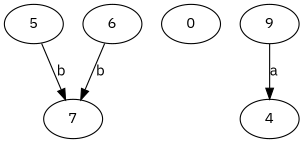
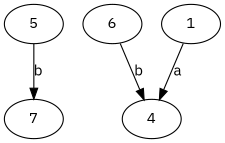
node "0": removed
node "9": label "9" -> "1"
edge "6" -> "7": now "6" -> "4"
